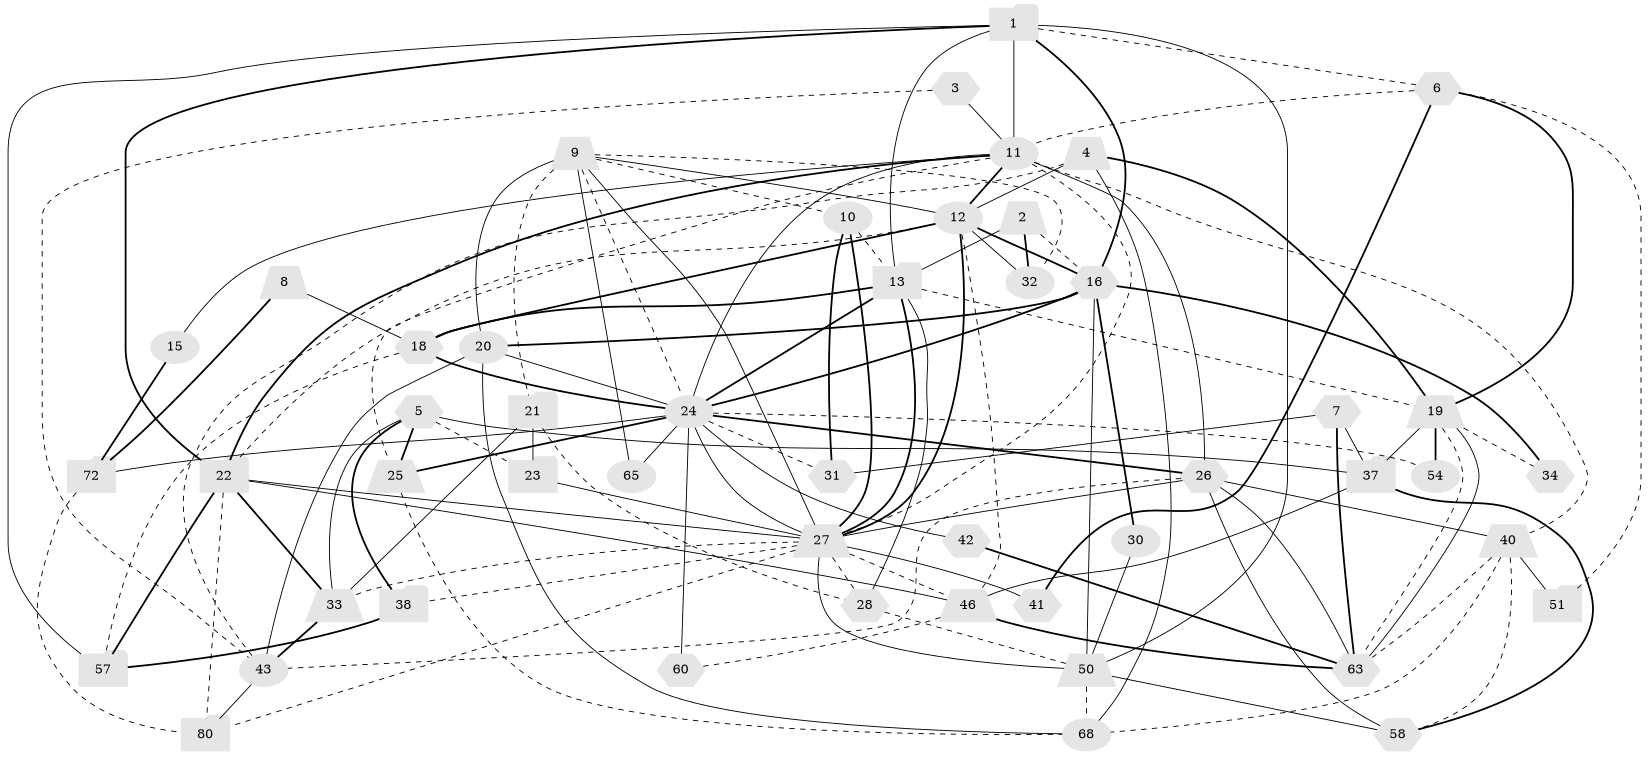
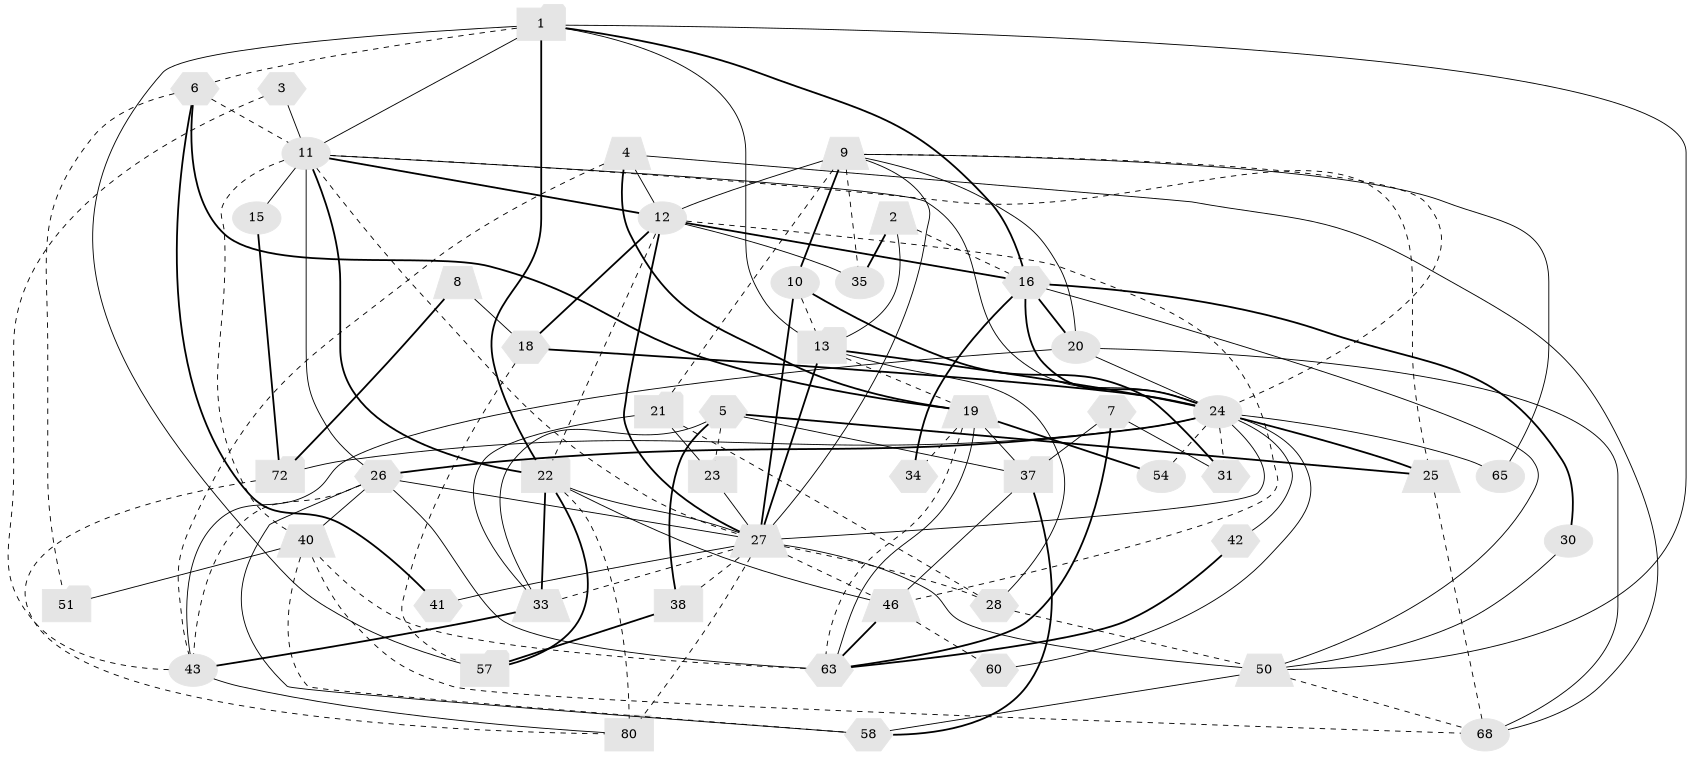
edge "9" -- "10": style dashed -> bold
node "32": label "32" -> "35"
edge "13" -- "18": removed
